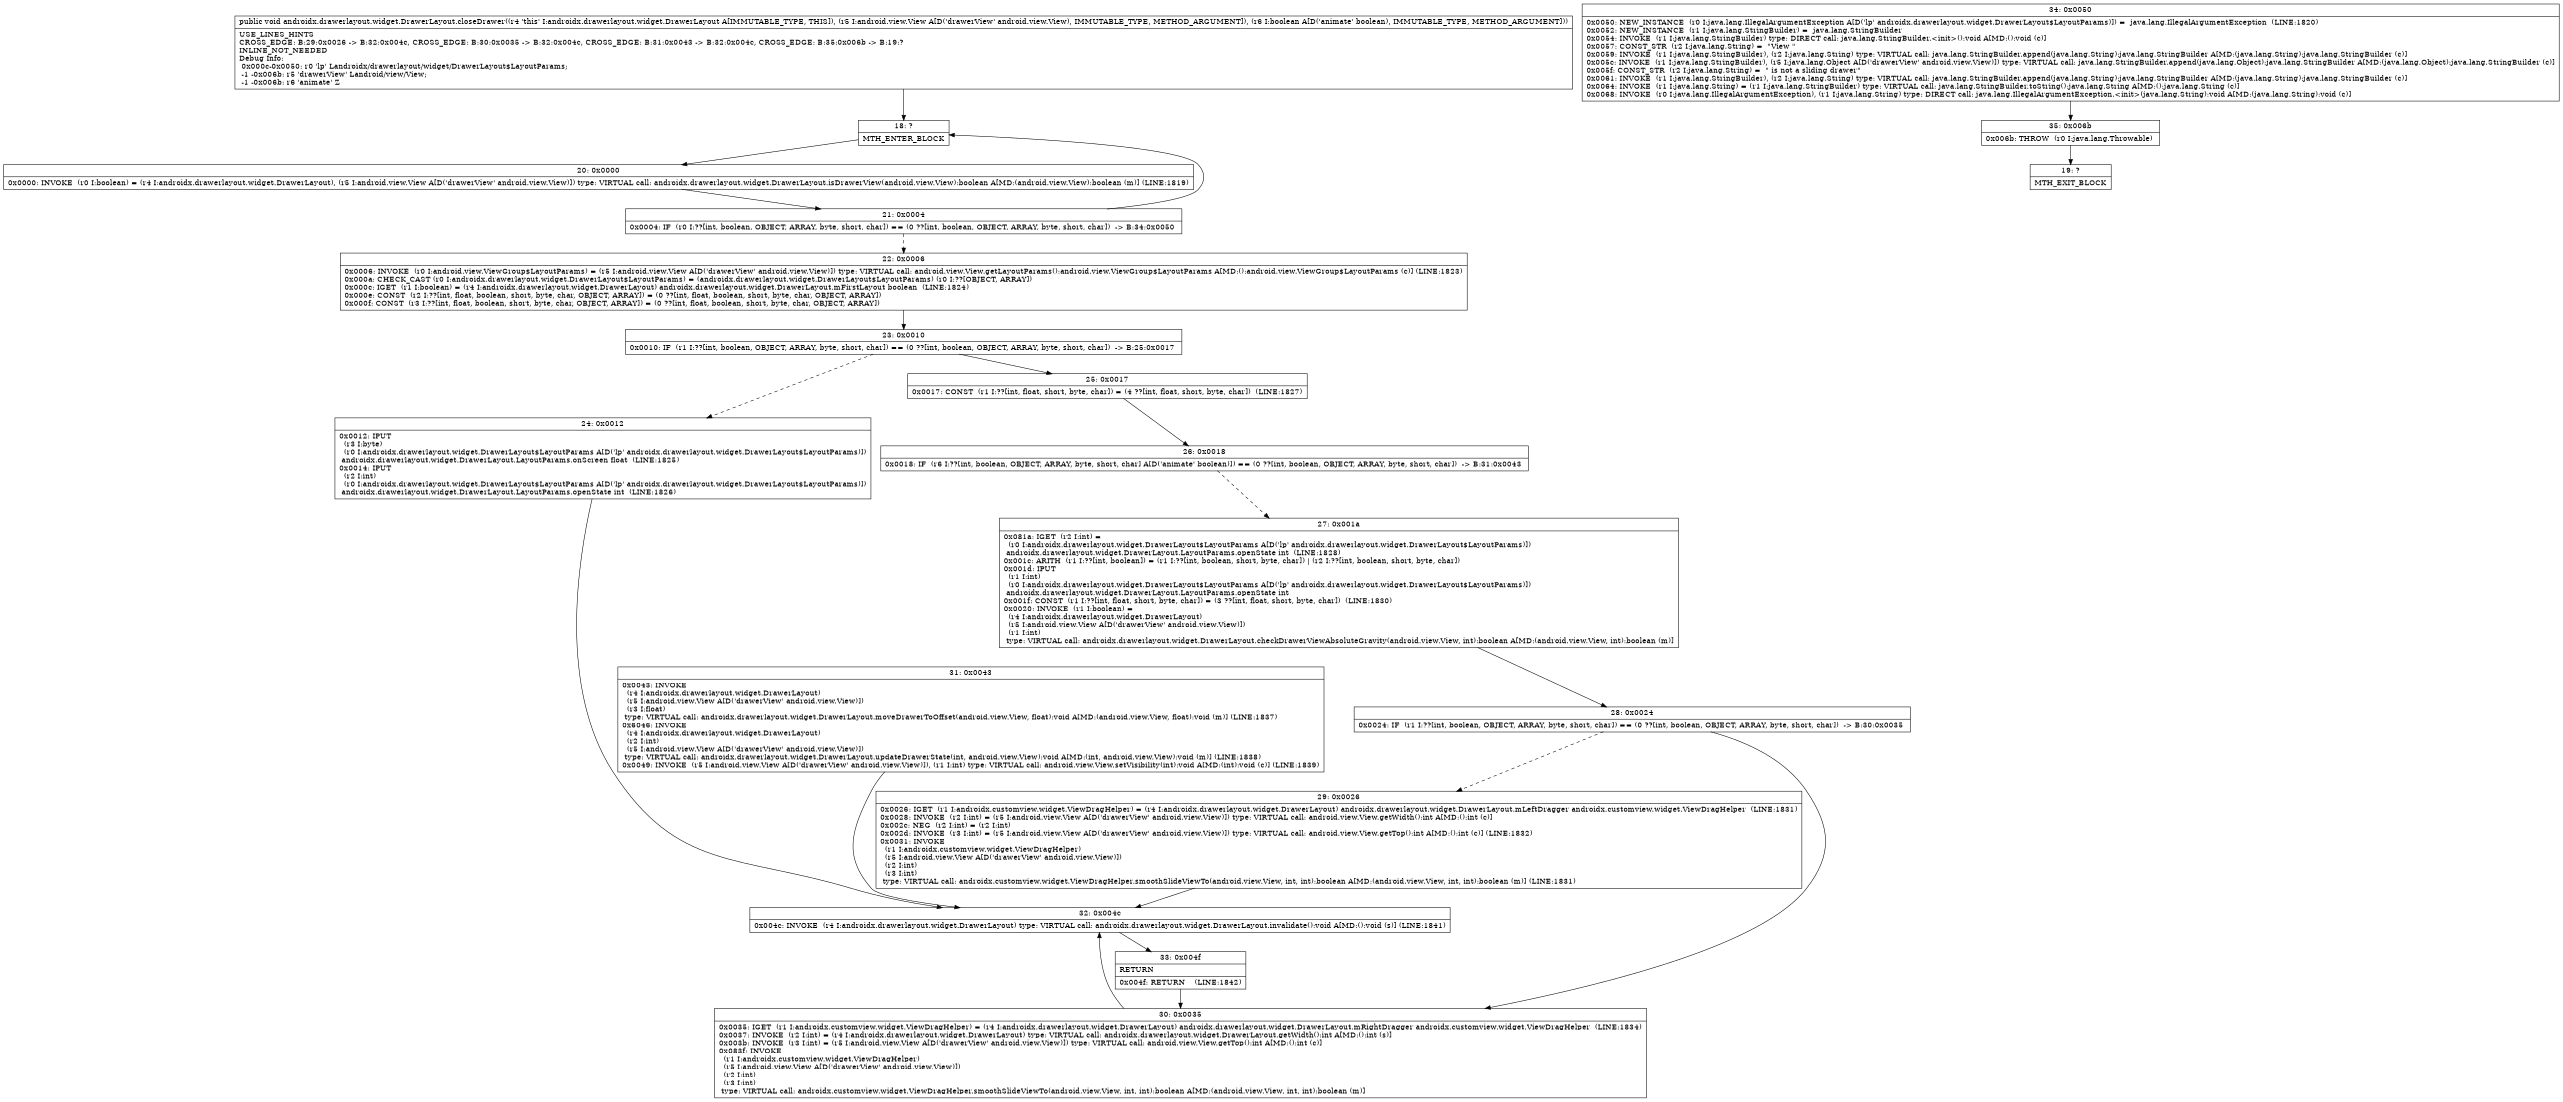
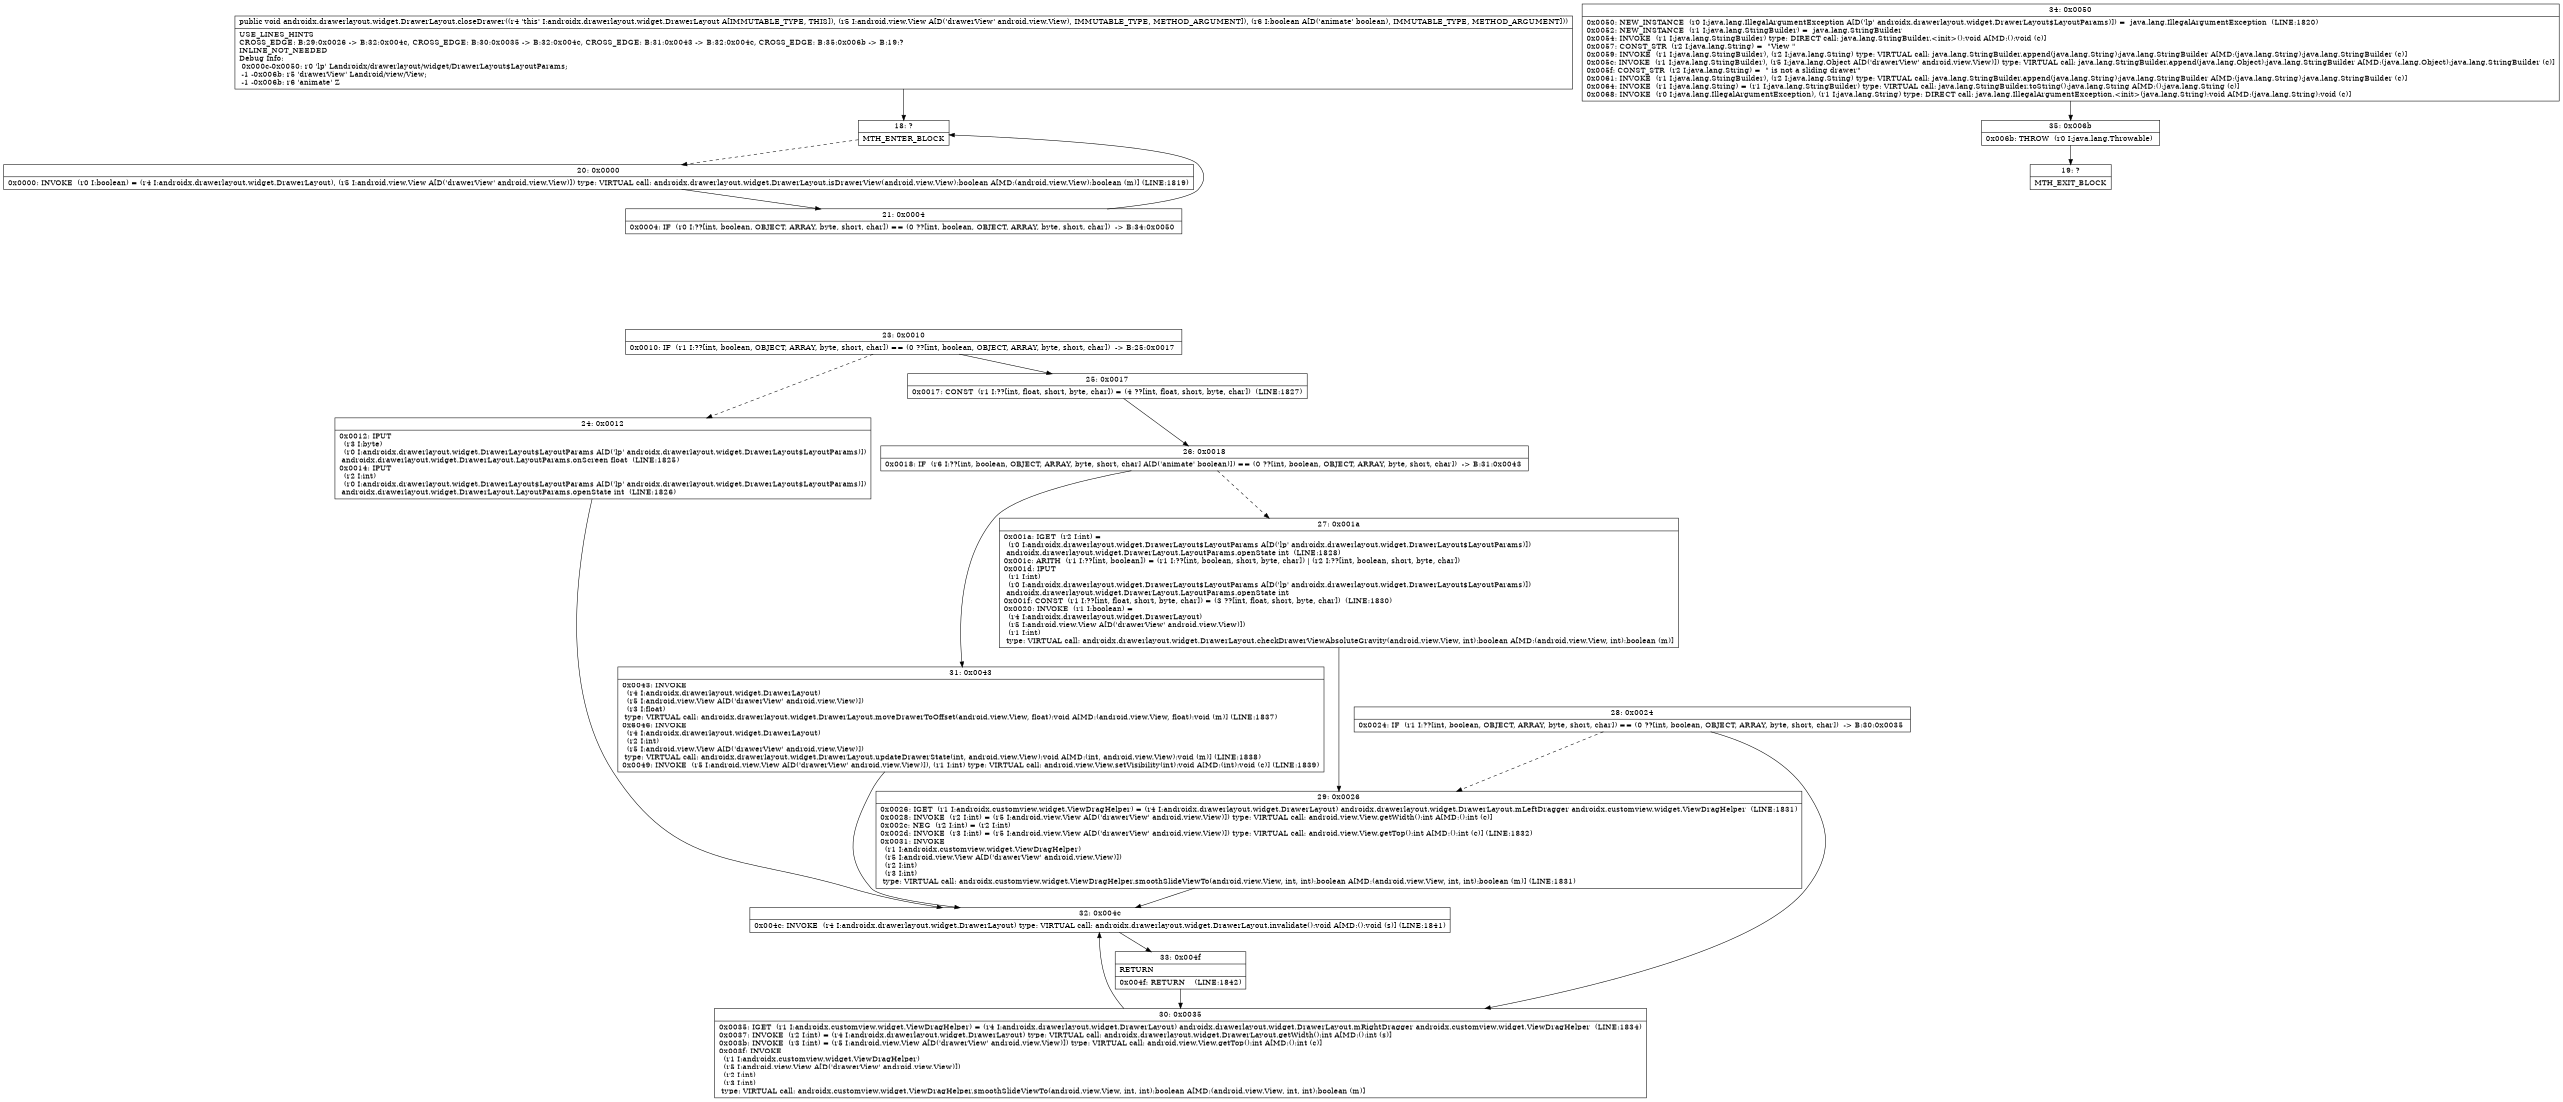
edge "18: ?" -> "20: 0x0000": style solid -> dashed
node "22: 0x0006": removed
edge "26: 0x0018" -> "31: 0x0043": added
node "27: 0x001a": text "0x081a: IGET  (r2 I:int) =" -> "0x001a: IGET  (r2 I:int) ="
edge "27: 0x001a" -> "28: 0x0024": now "27: 0x001a" -> "29: 0x0026"
node "30: 0x0035": text "0x083f: INVOKE" -> "0x003f: INVOKE"
